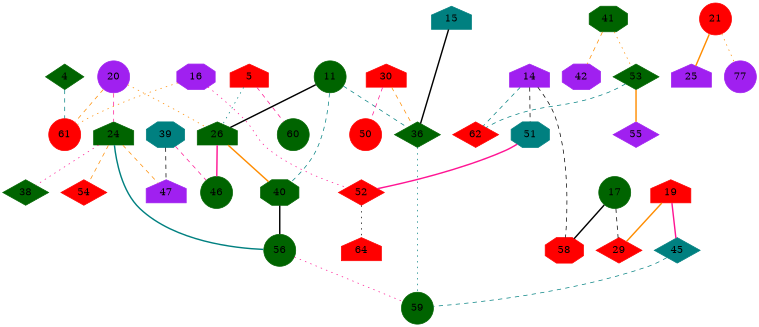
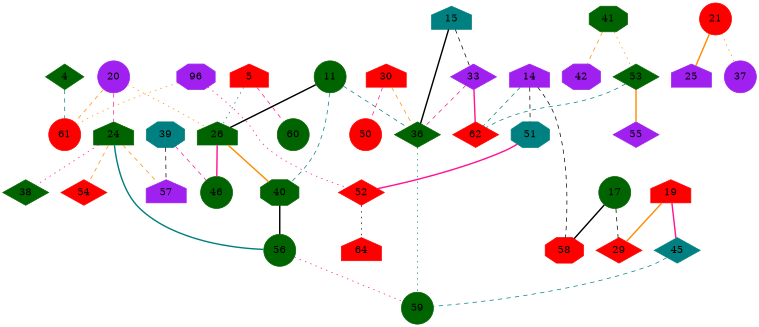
node "16": label "16" -> "96"
node "33": added
node "77": label "77" -> "37"
node "47": label "47" -> "57"
